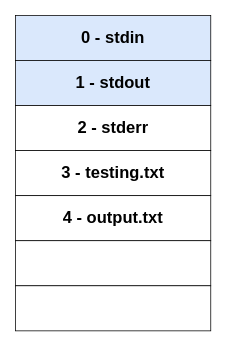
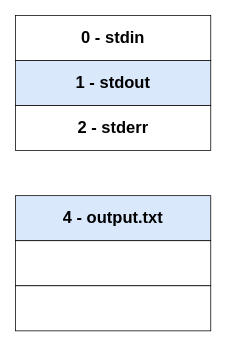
node "0 - stdin": fillcolor #dae8fc -> #ffffff
node "3 - testing.txt": removed
node "4 - output.txt": fillcolor #ffffff -> #dae8fc
